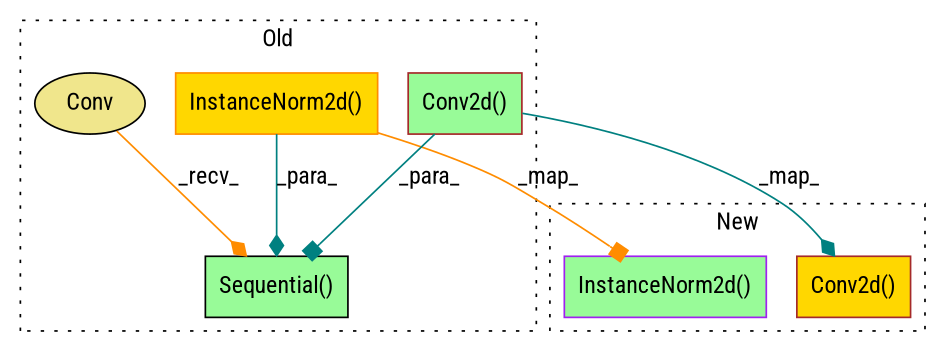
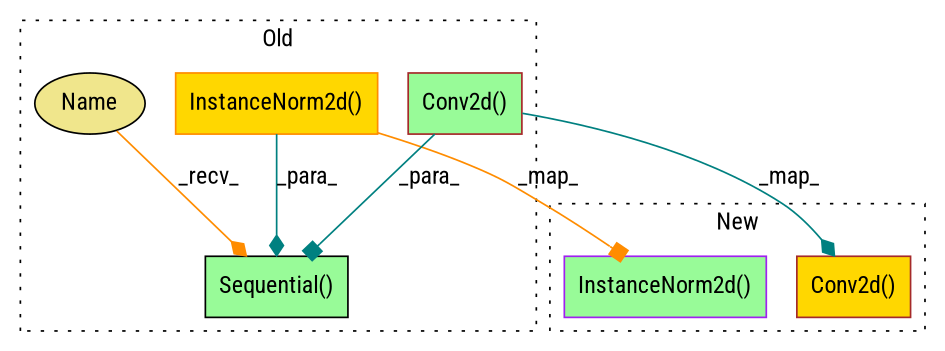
node "Conv": label "Conv" -> "Name"
